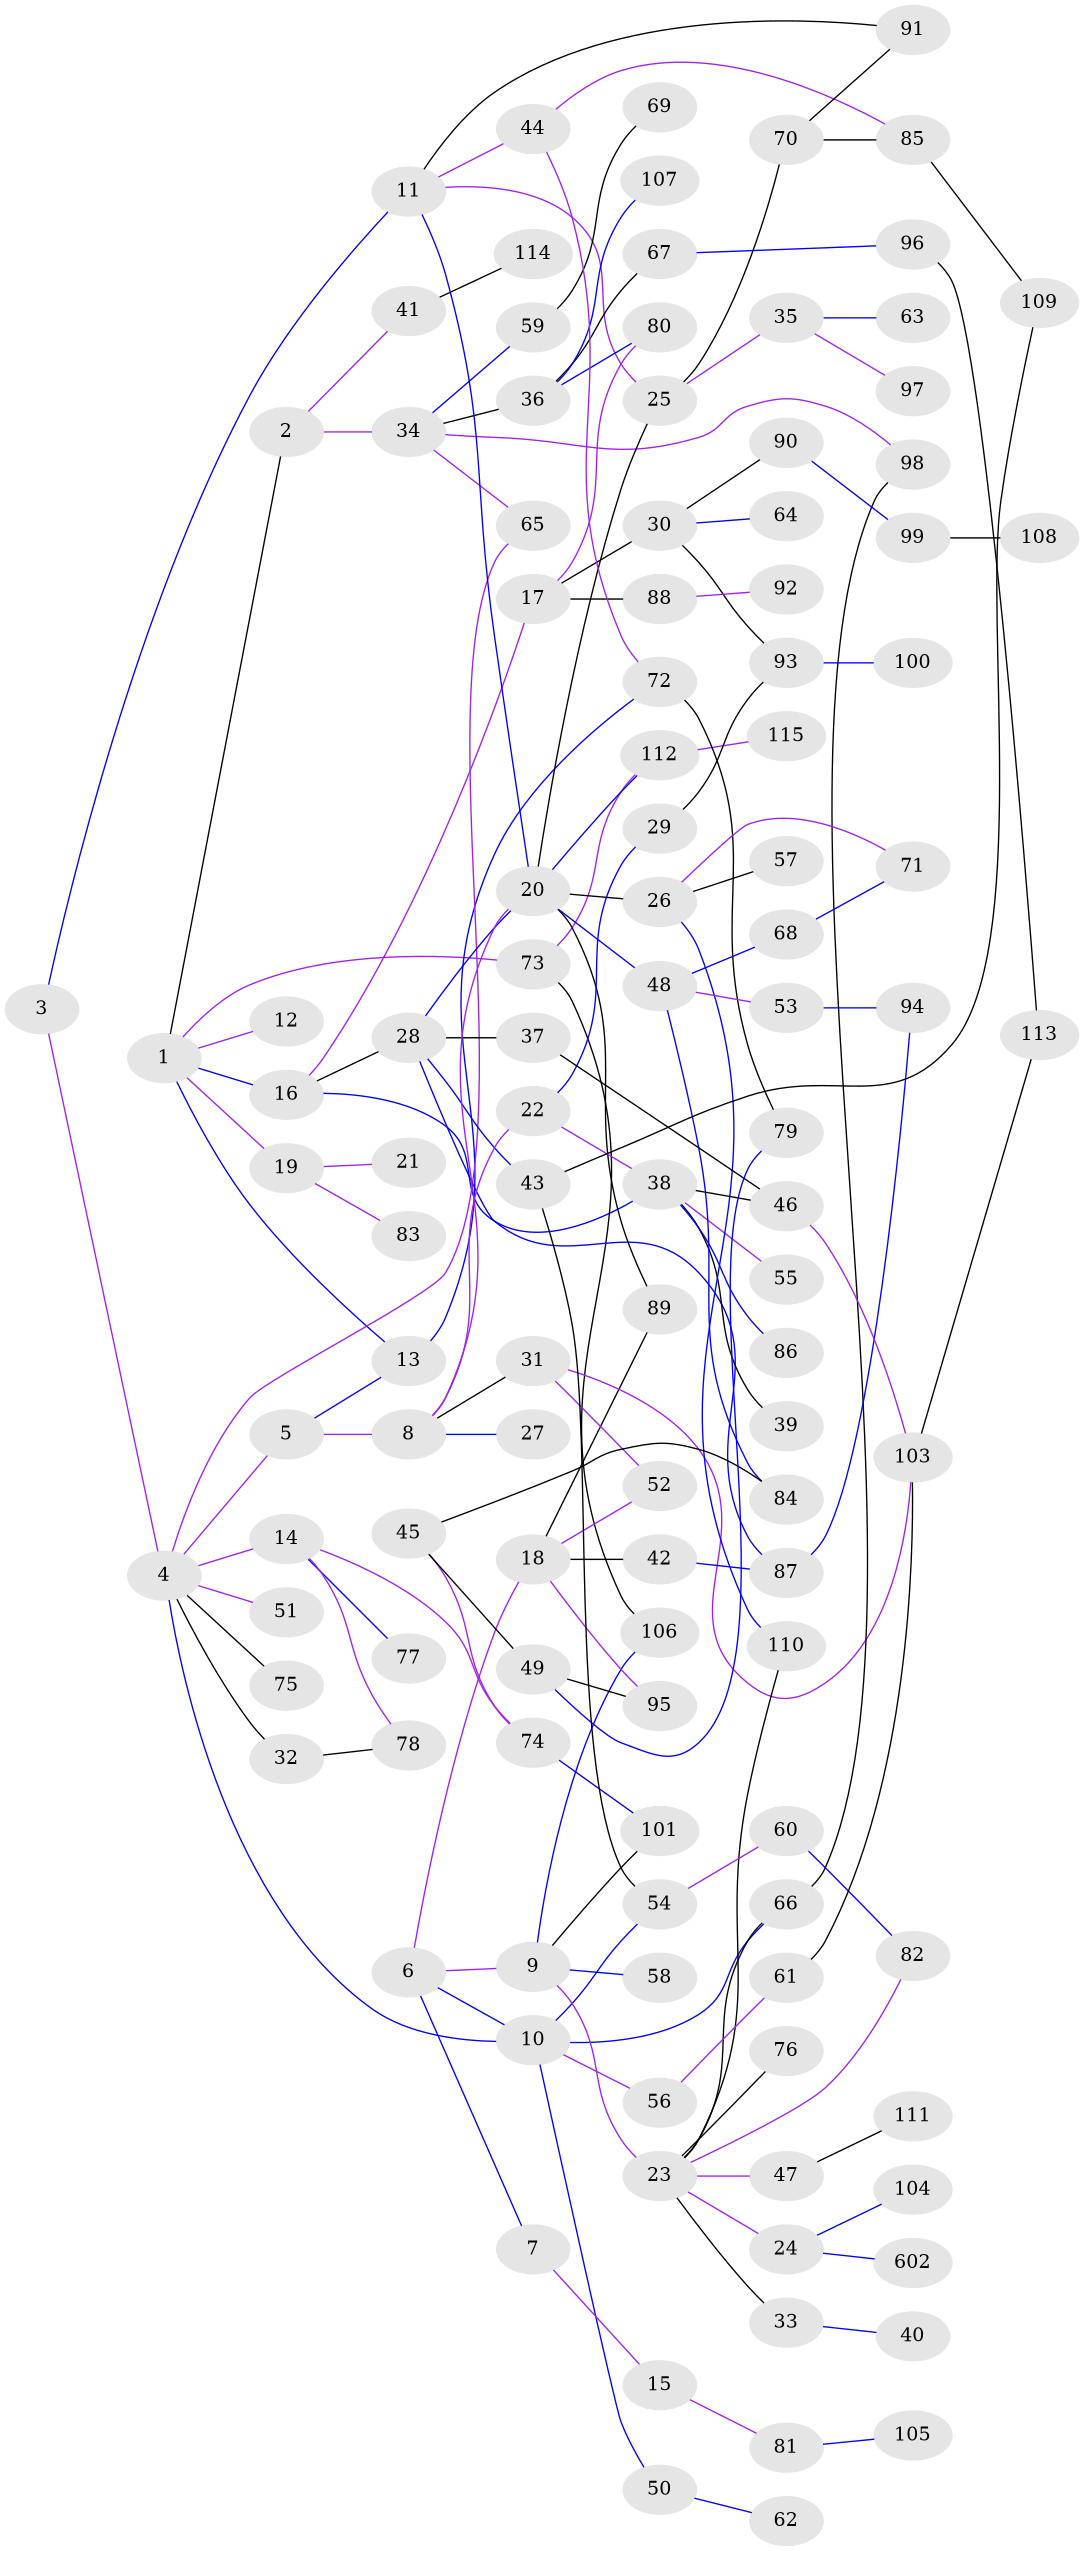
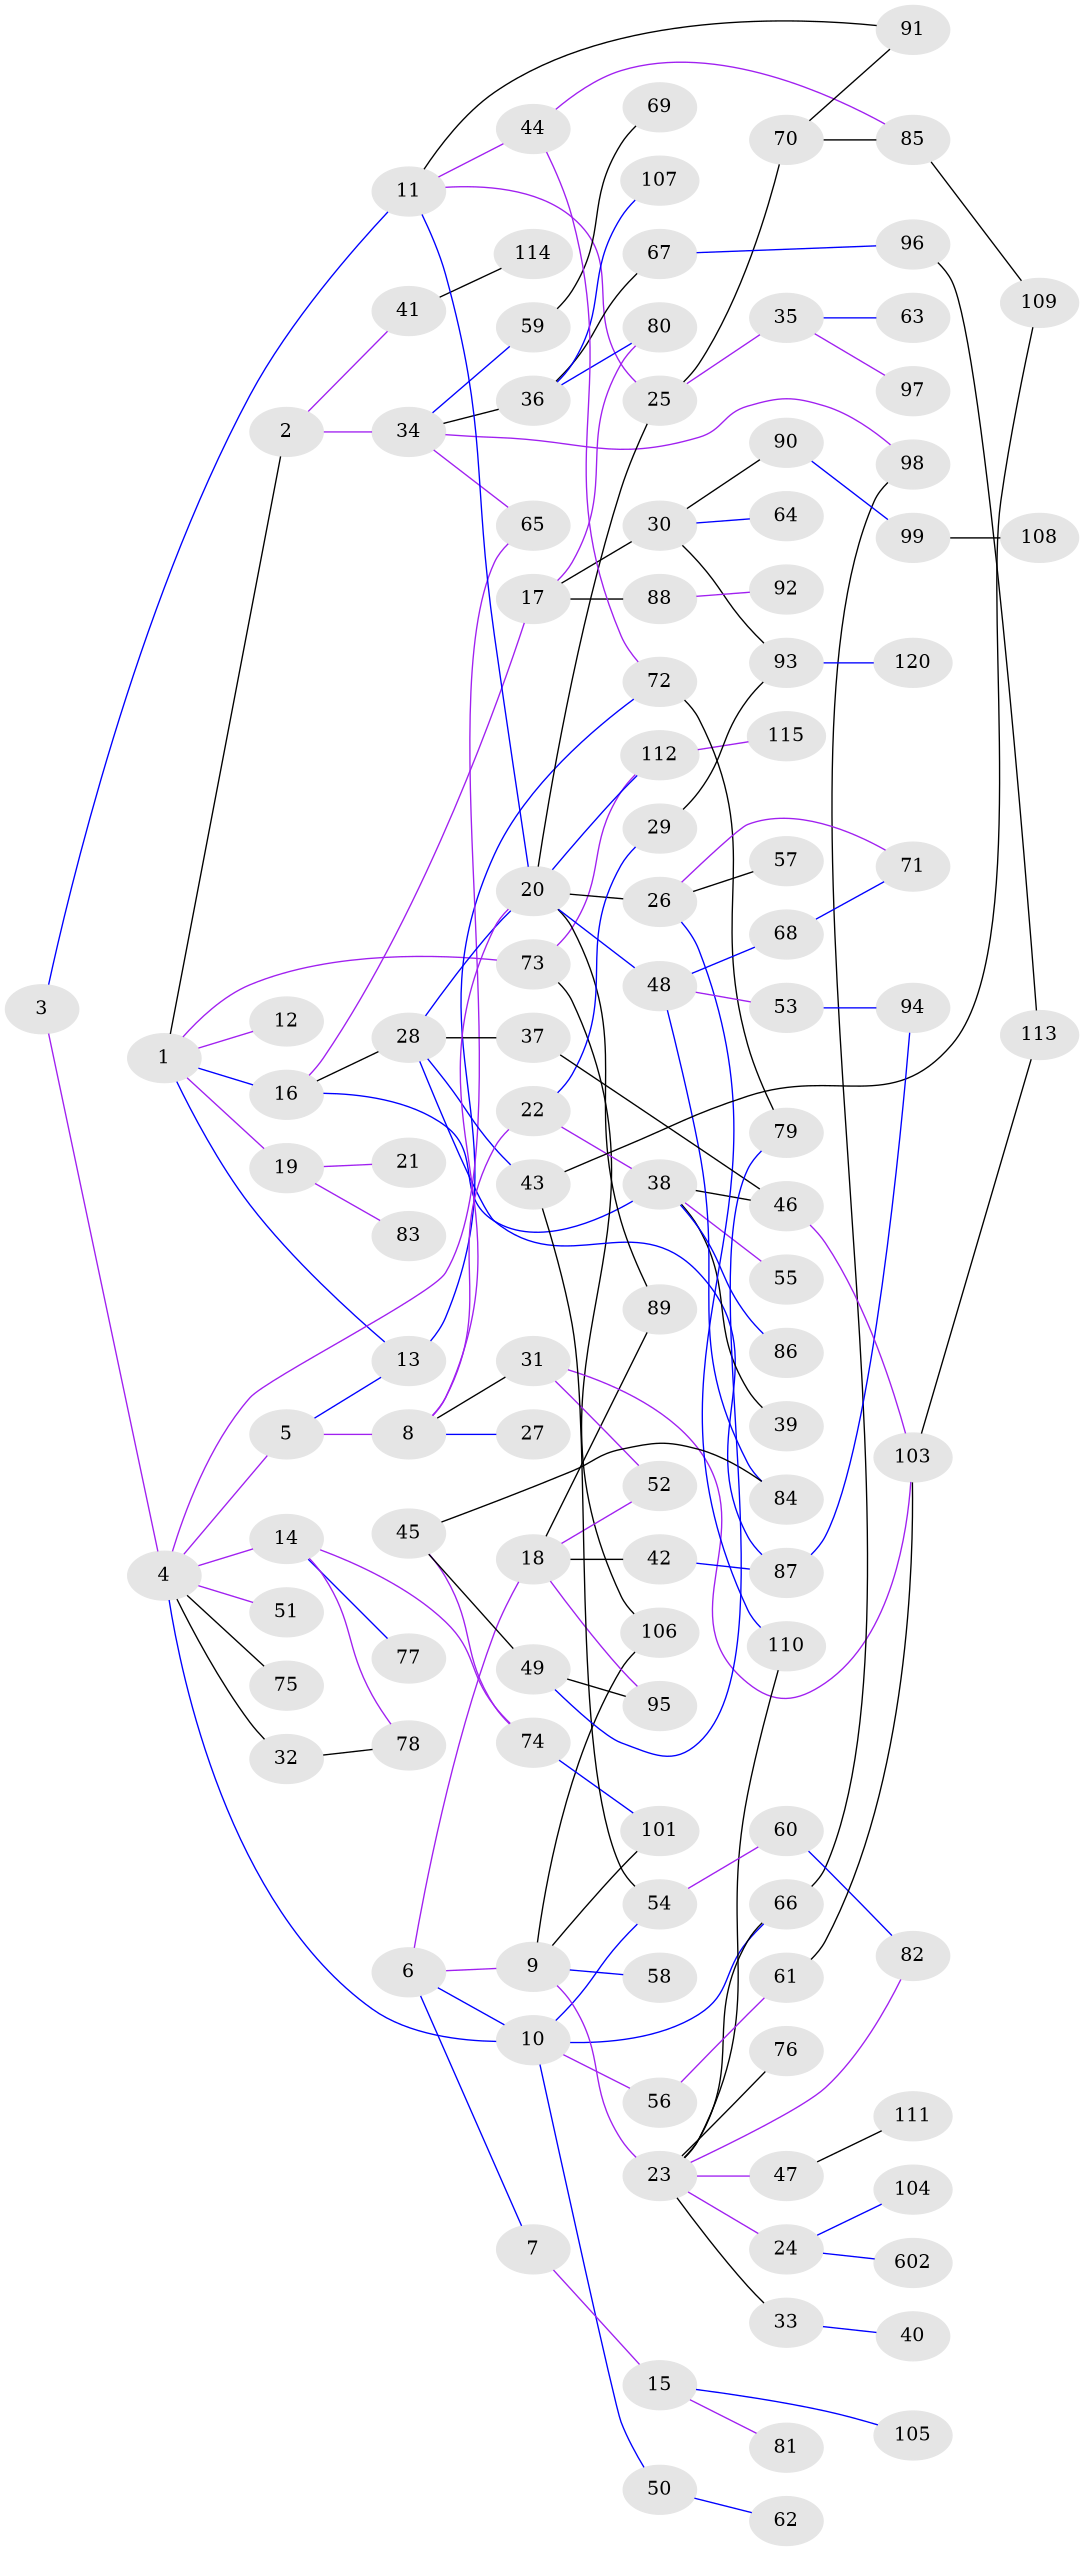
node "100": label "100" -> "120"
edge "106" -- "9": color blue -> black
edge "105" -- "81": now "105" -- "15"
